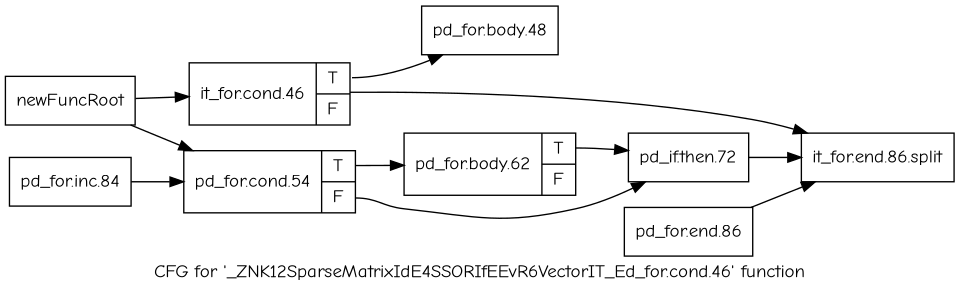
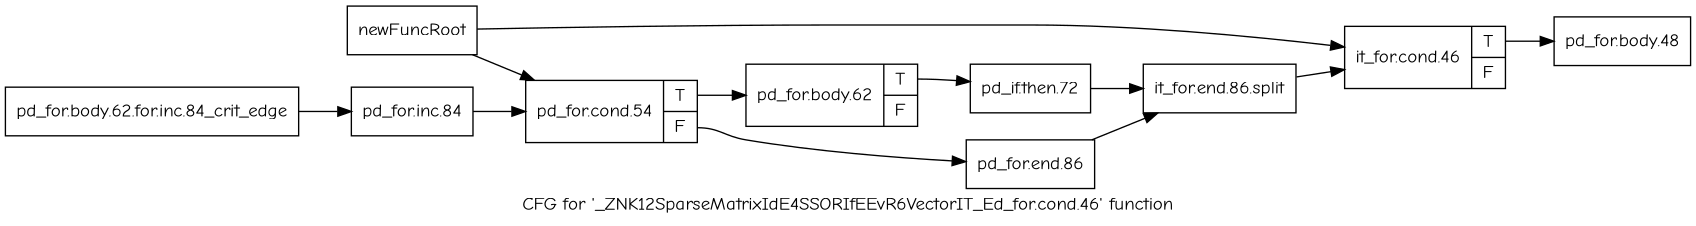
edge "it_for.cond.46" -> "it_for.end.86.split": reversed
node "pd_for.body.62.for.inc.84_crit_edge": added
edge "pd_for.cond.54" -> "pd_if.then.72": now "pd_for.cond.54" -> "pd_for.end.86"
